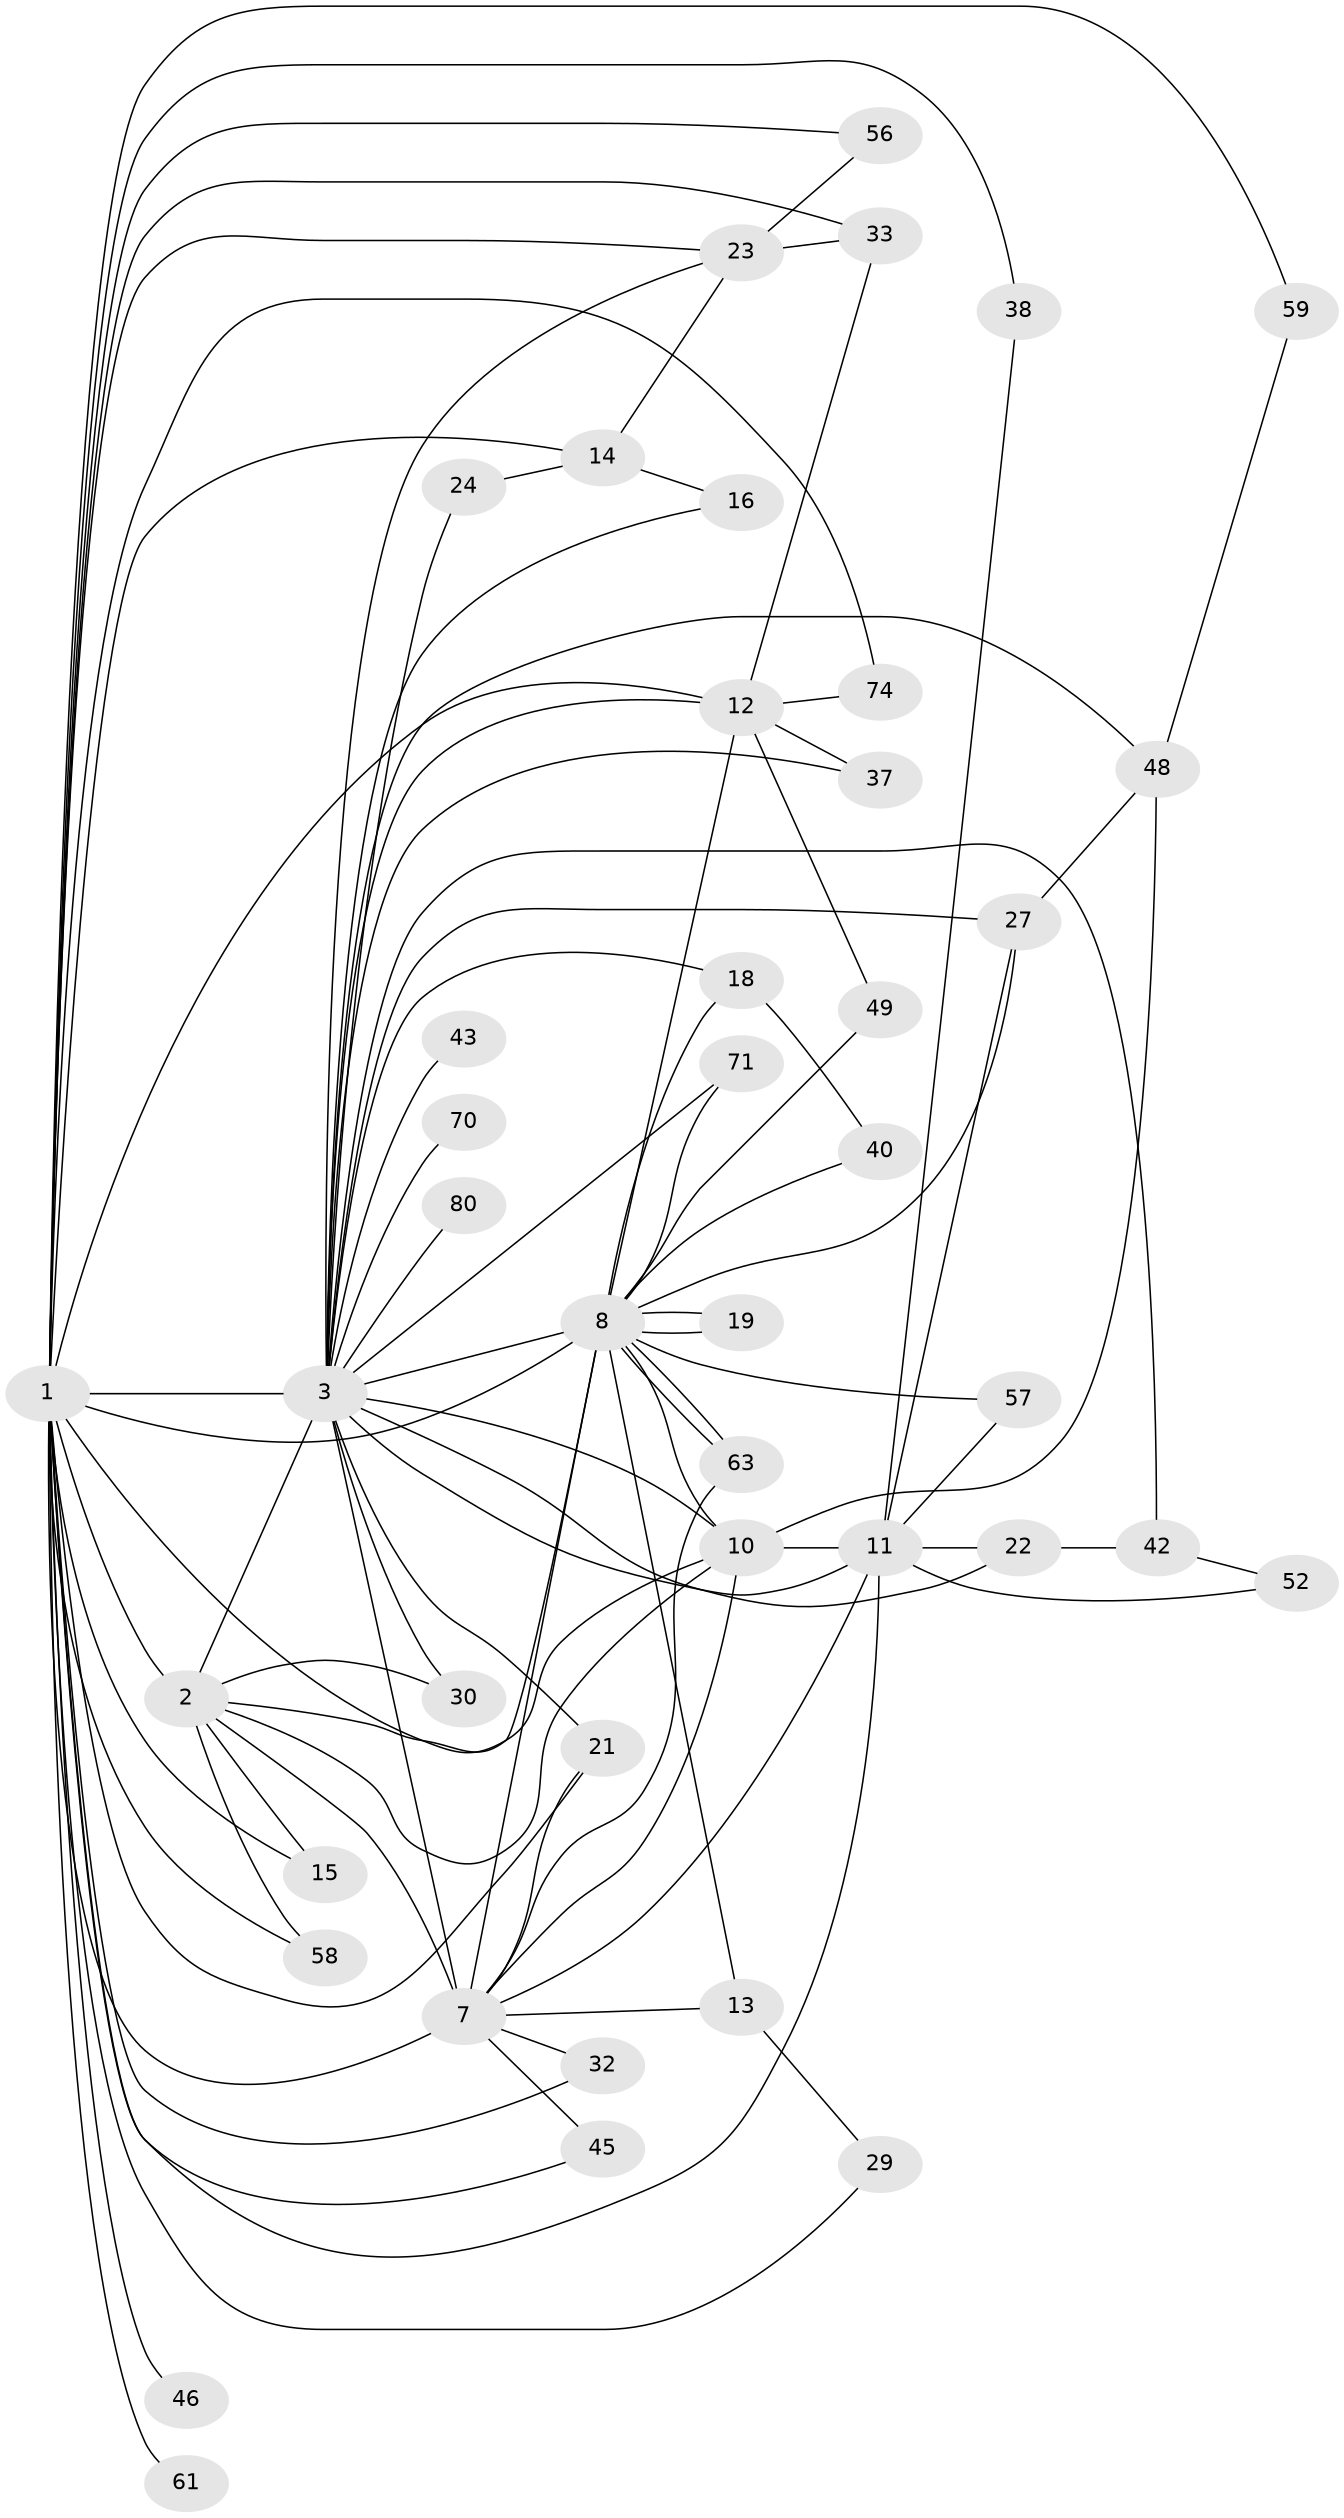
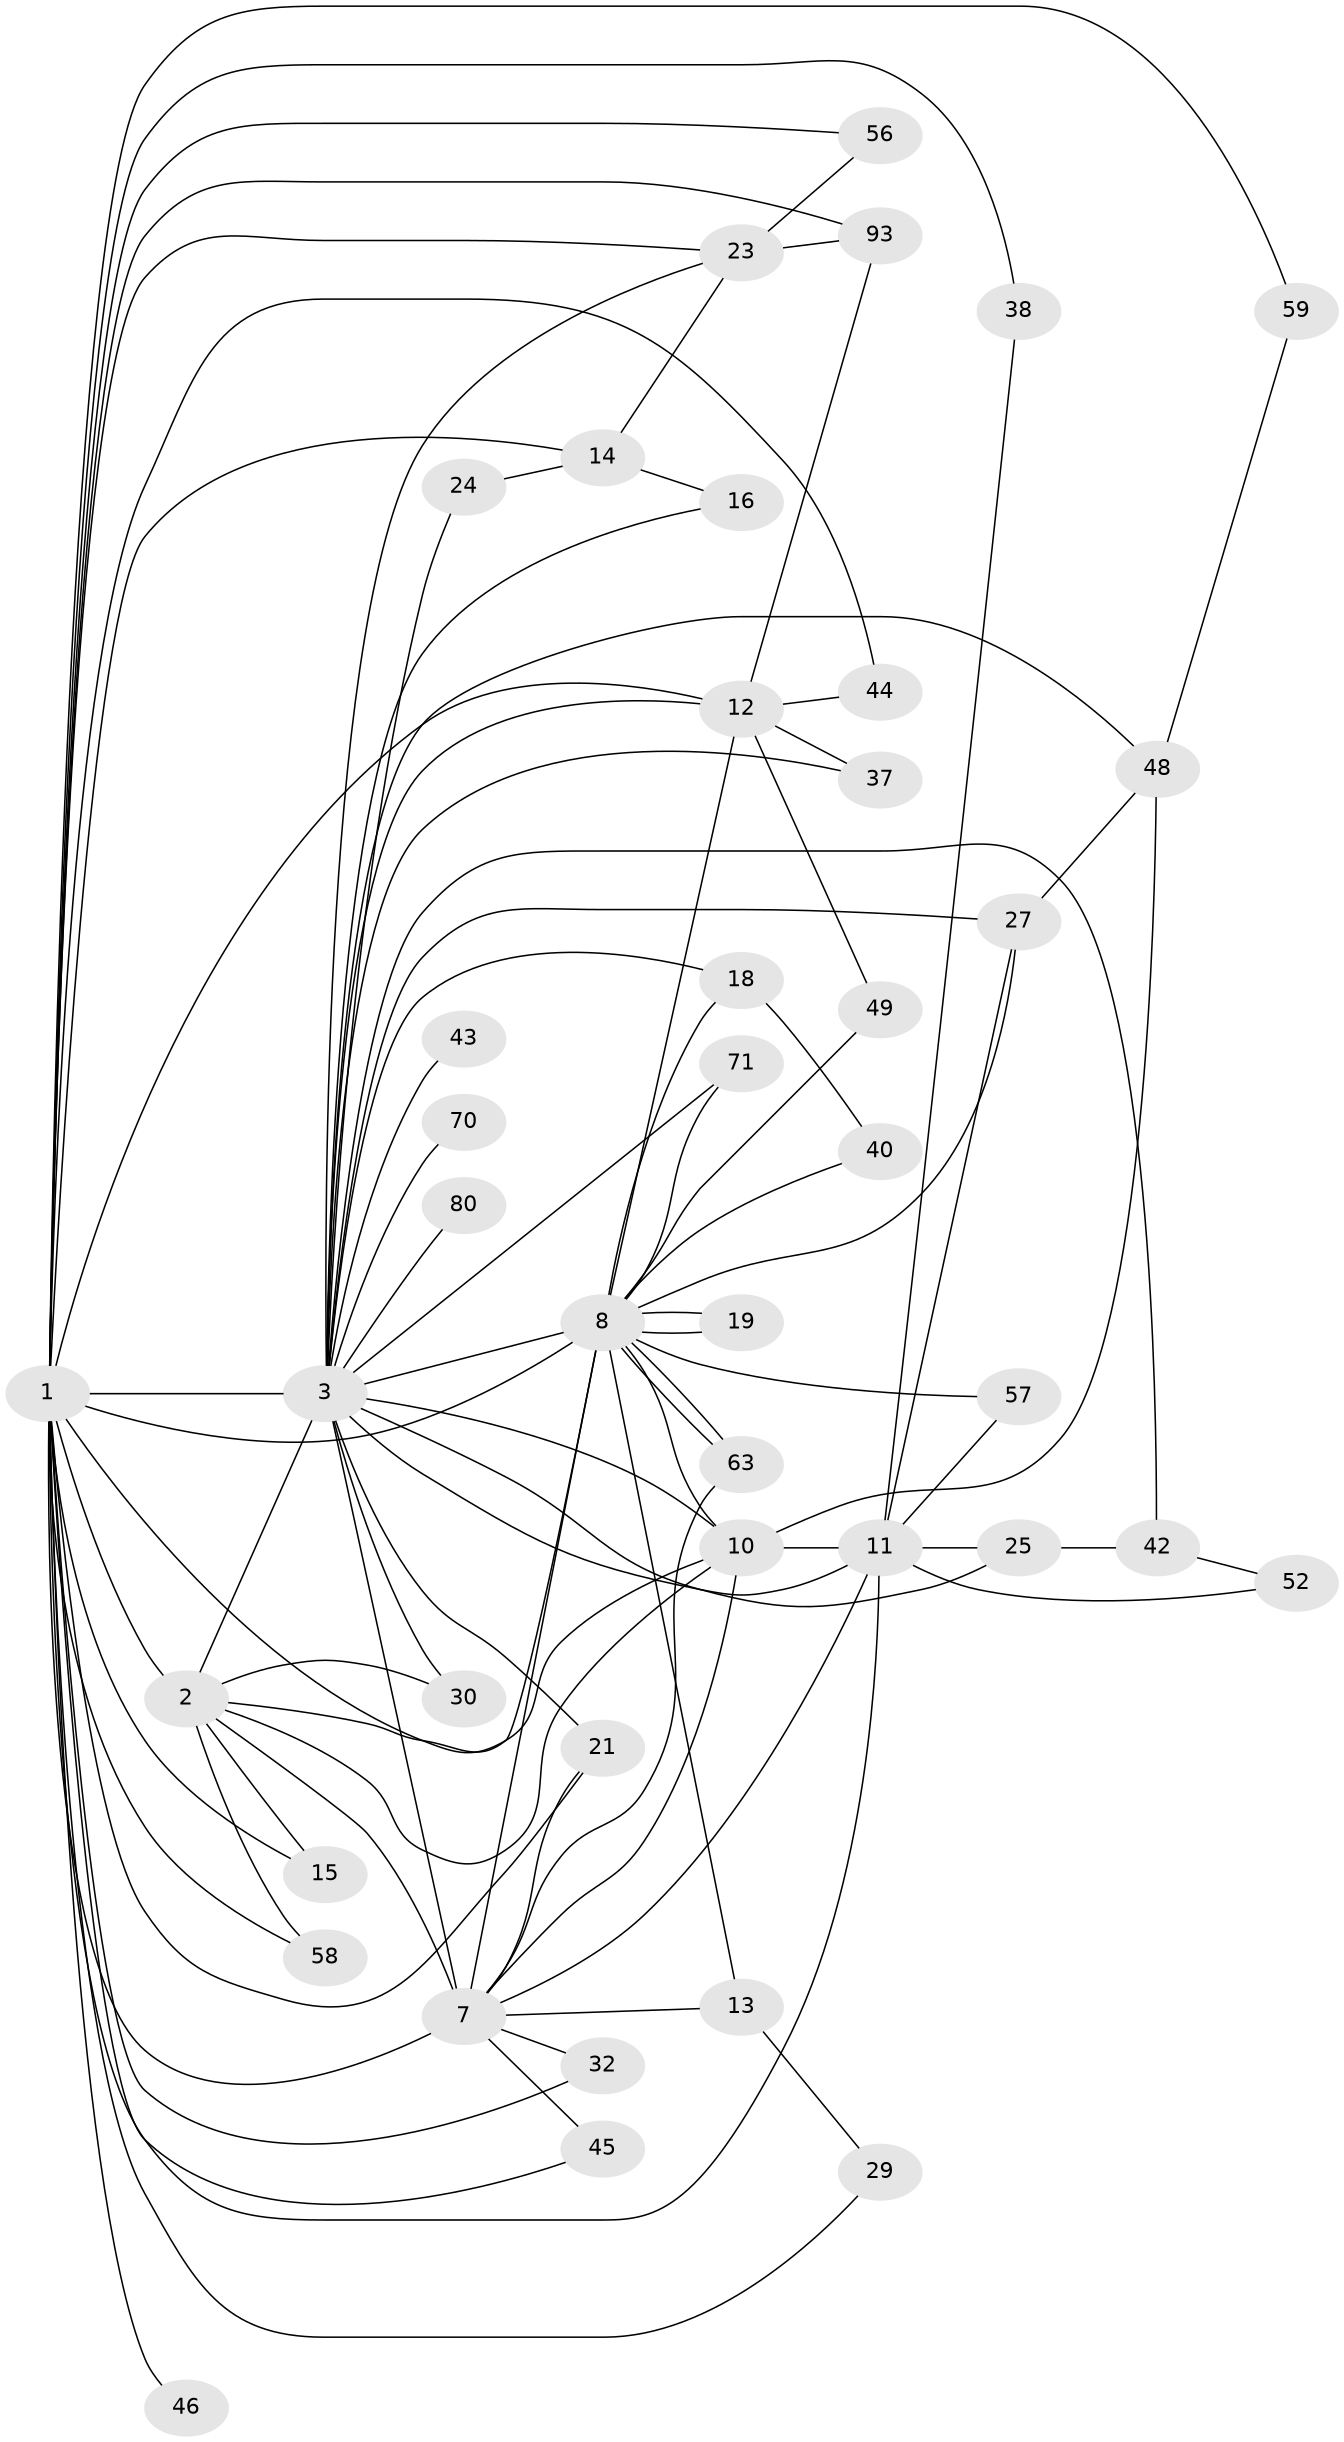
node "33": label "33" -> "93"
node "74": label "74" -> "44"
node "22": label "22" -> "25"
node "61": removed
